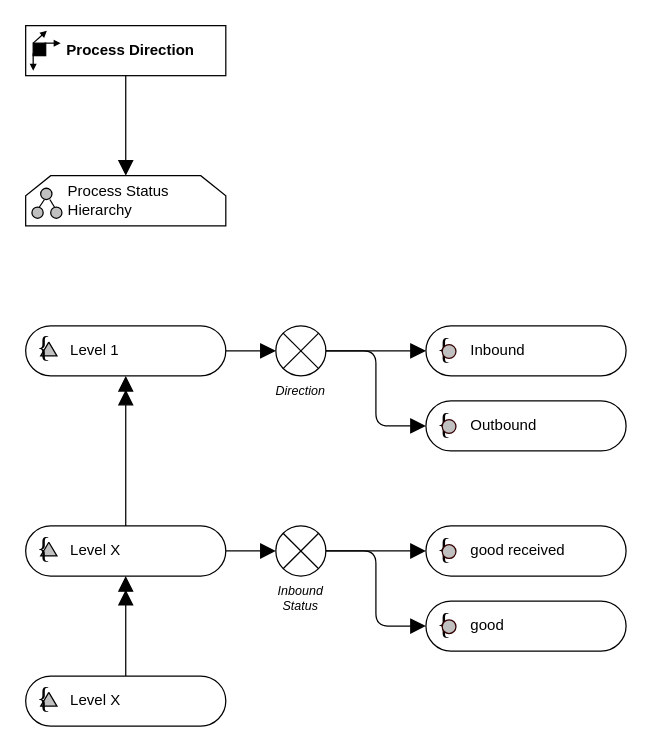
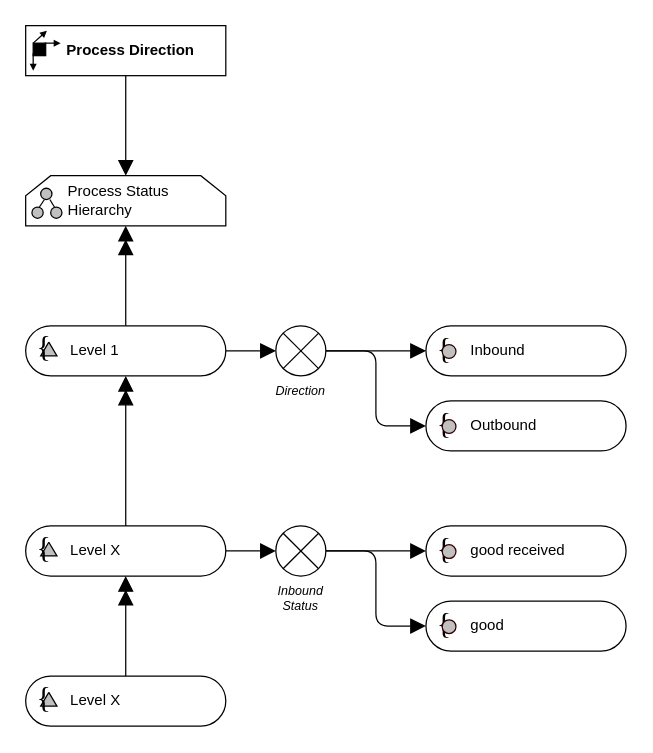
edge "Level 1" -> "Process Status Hierarchy": added
